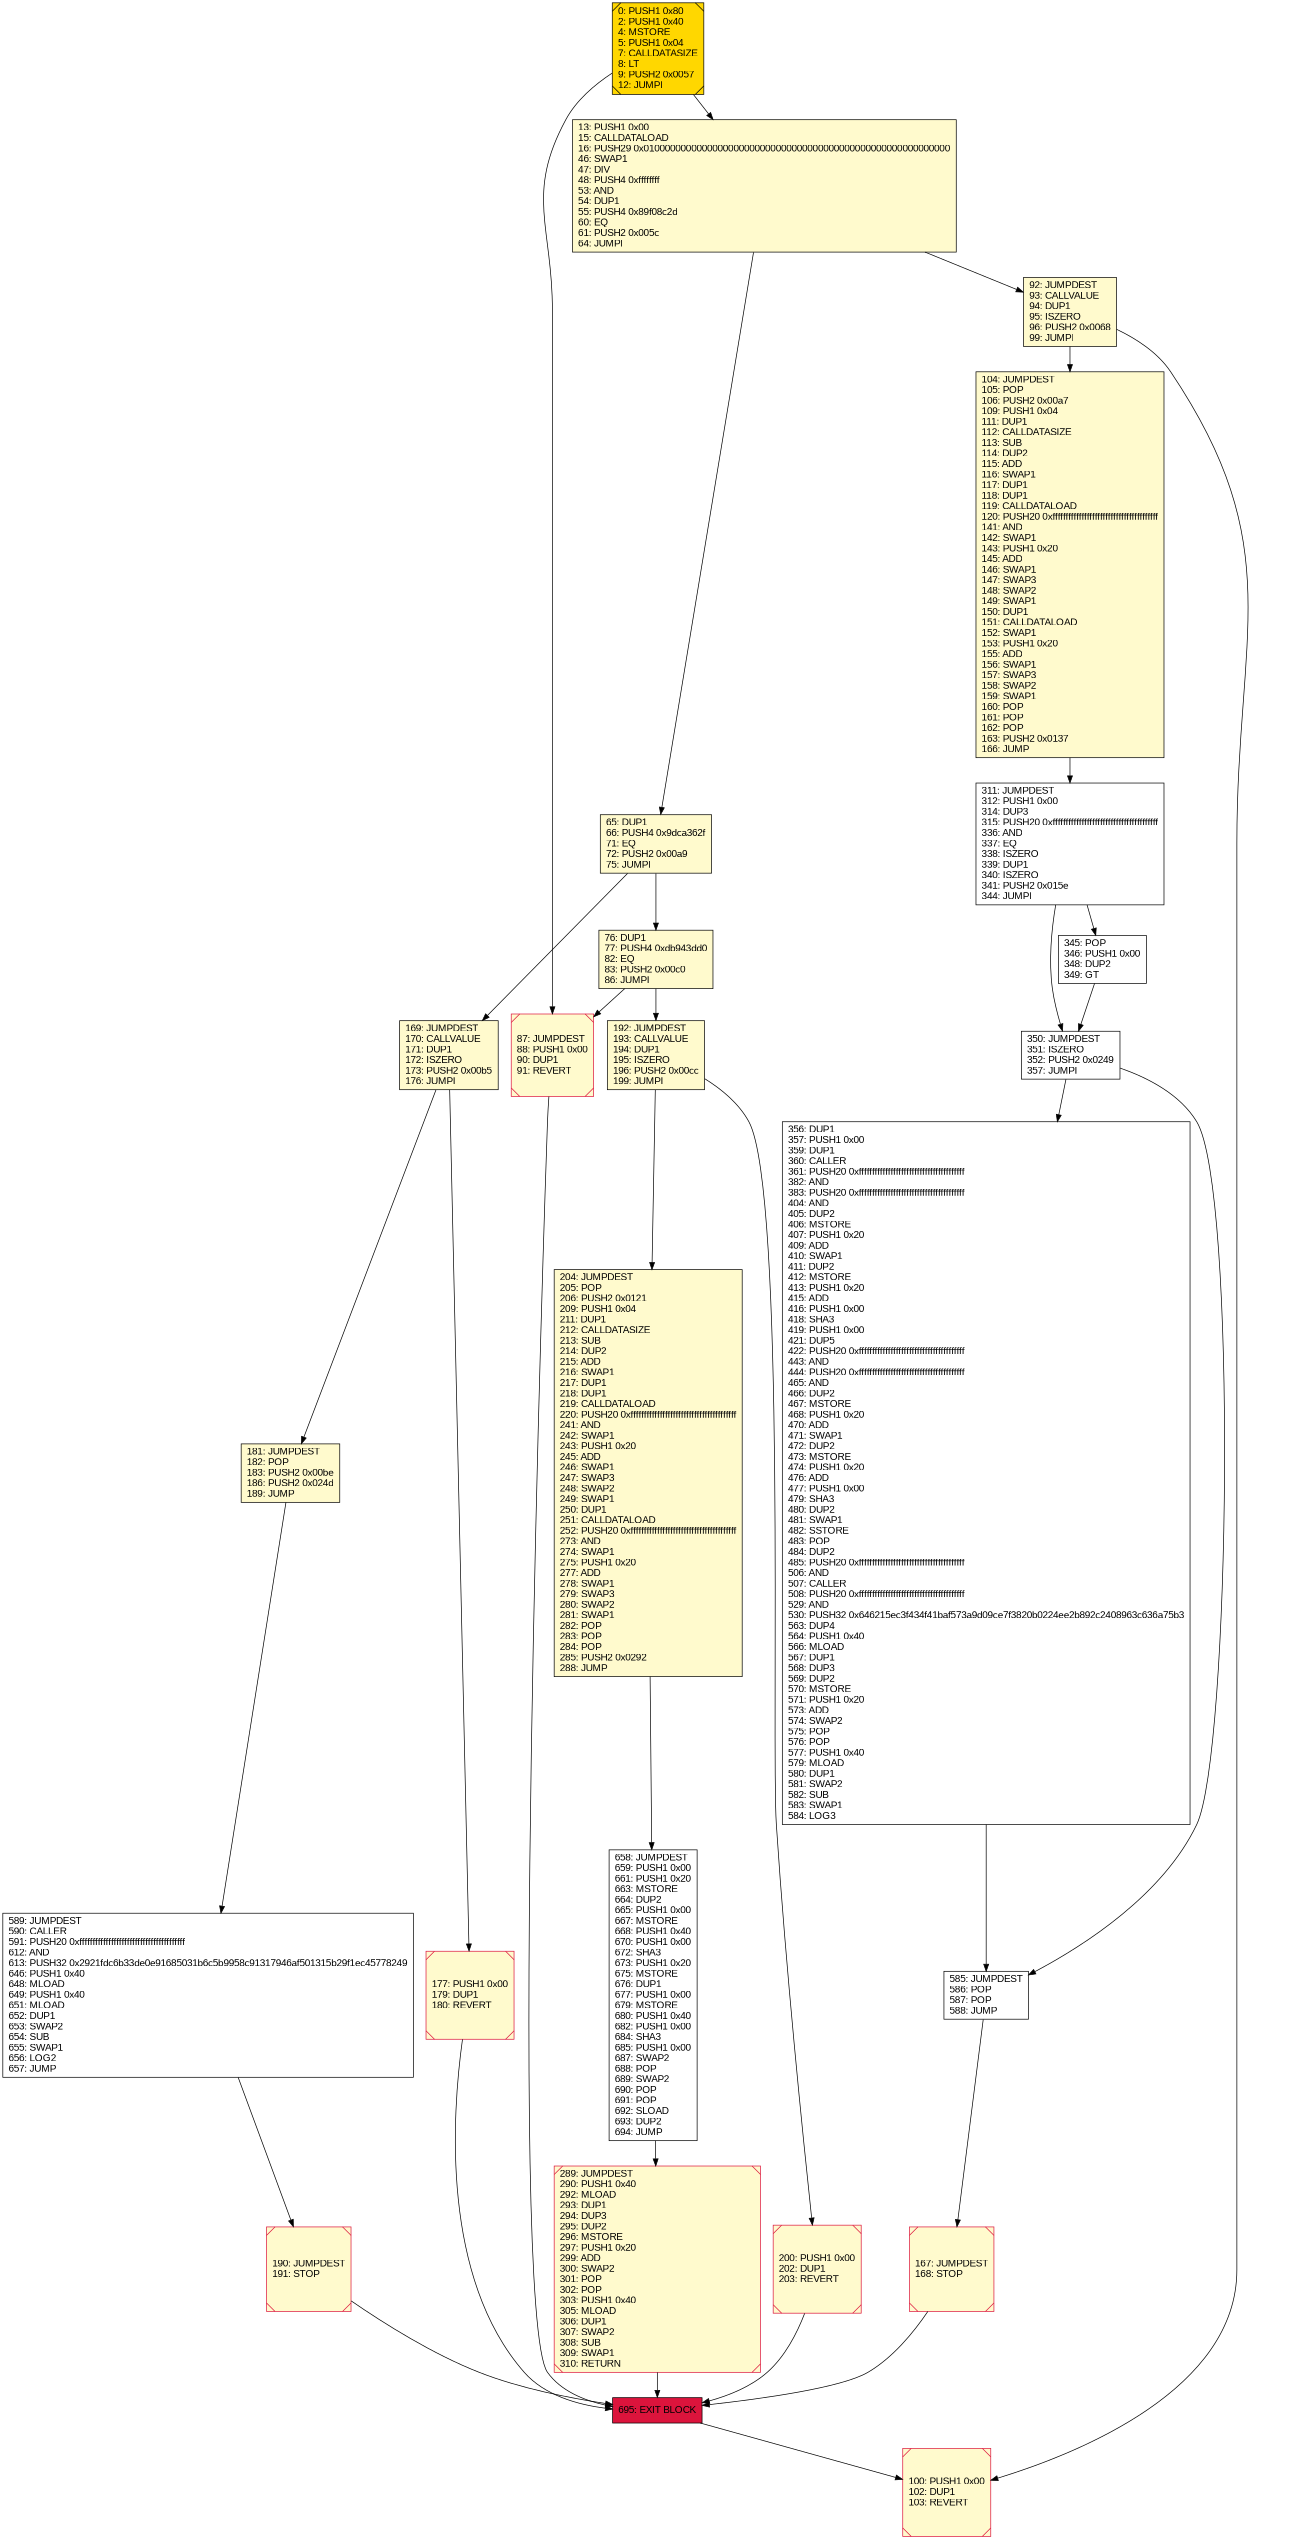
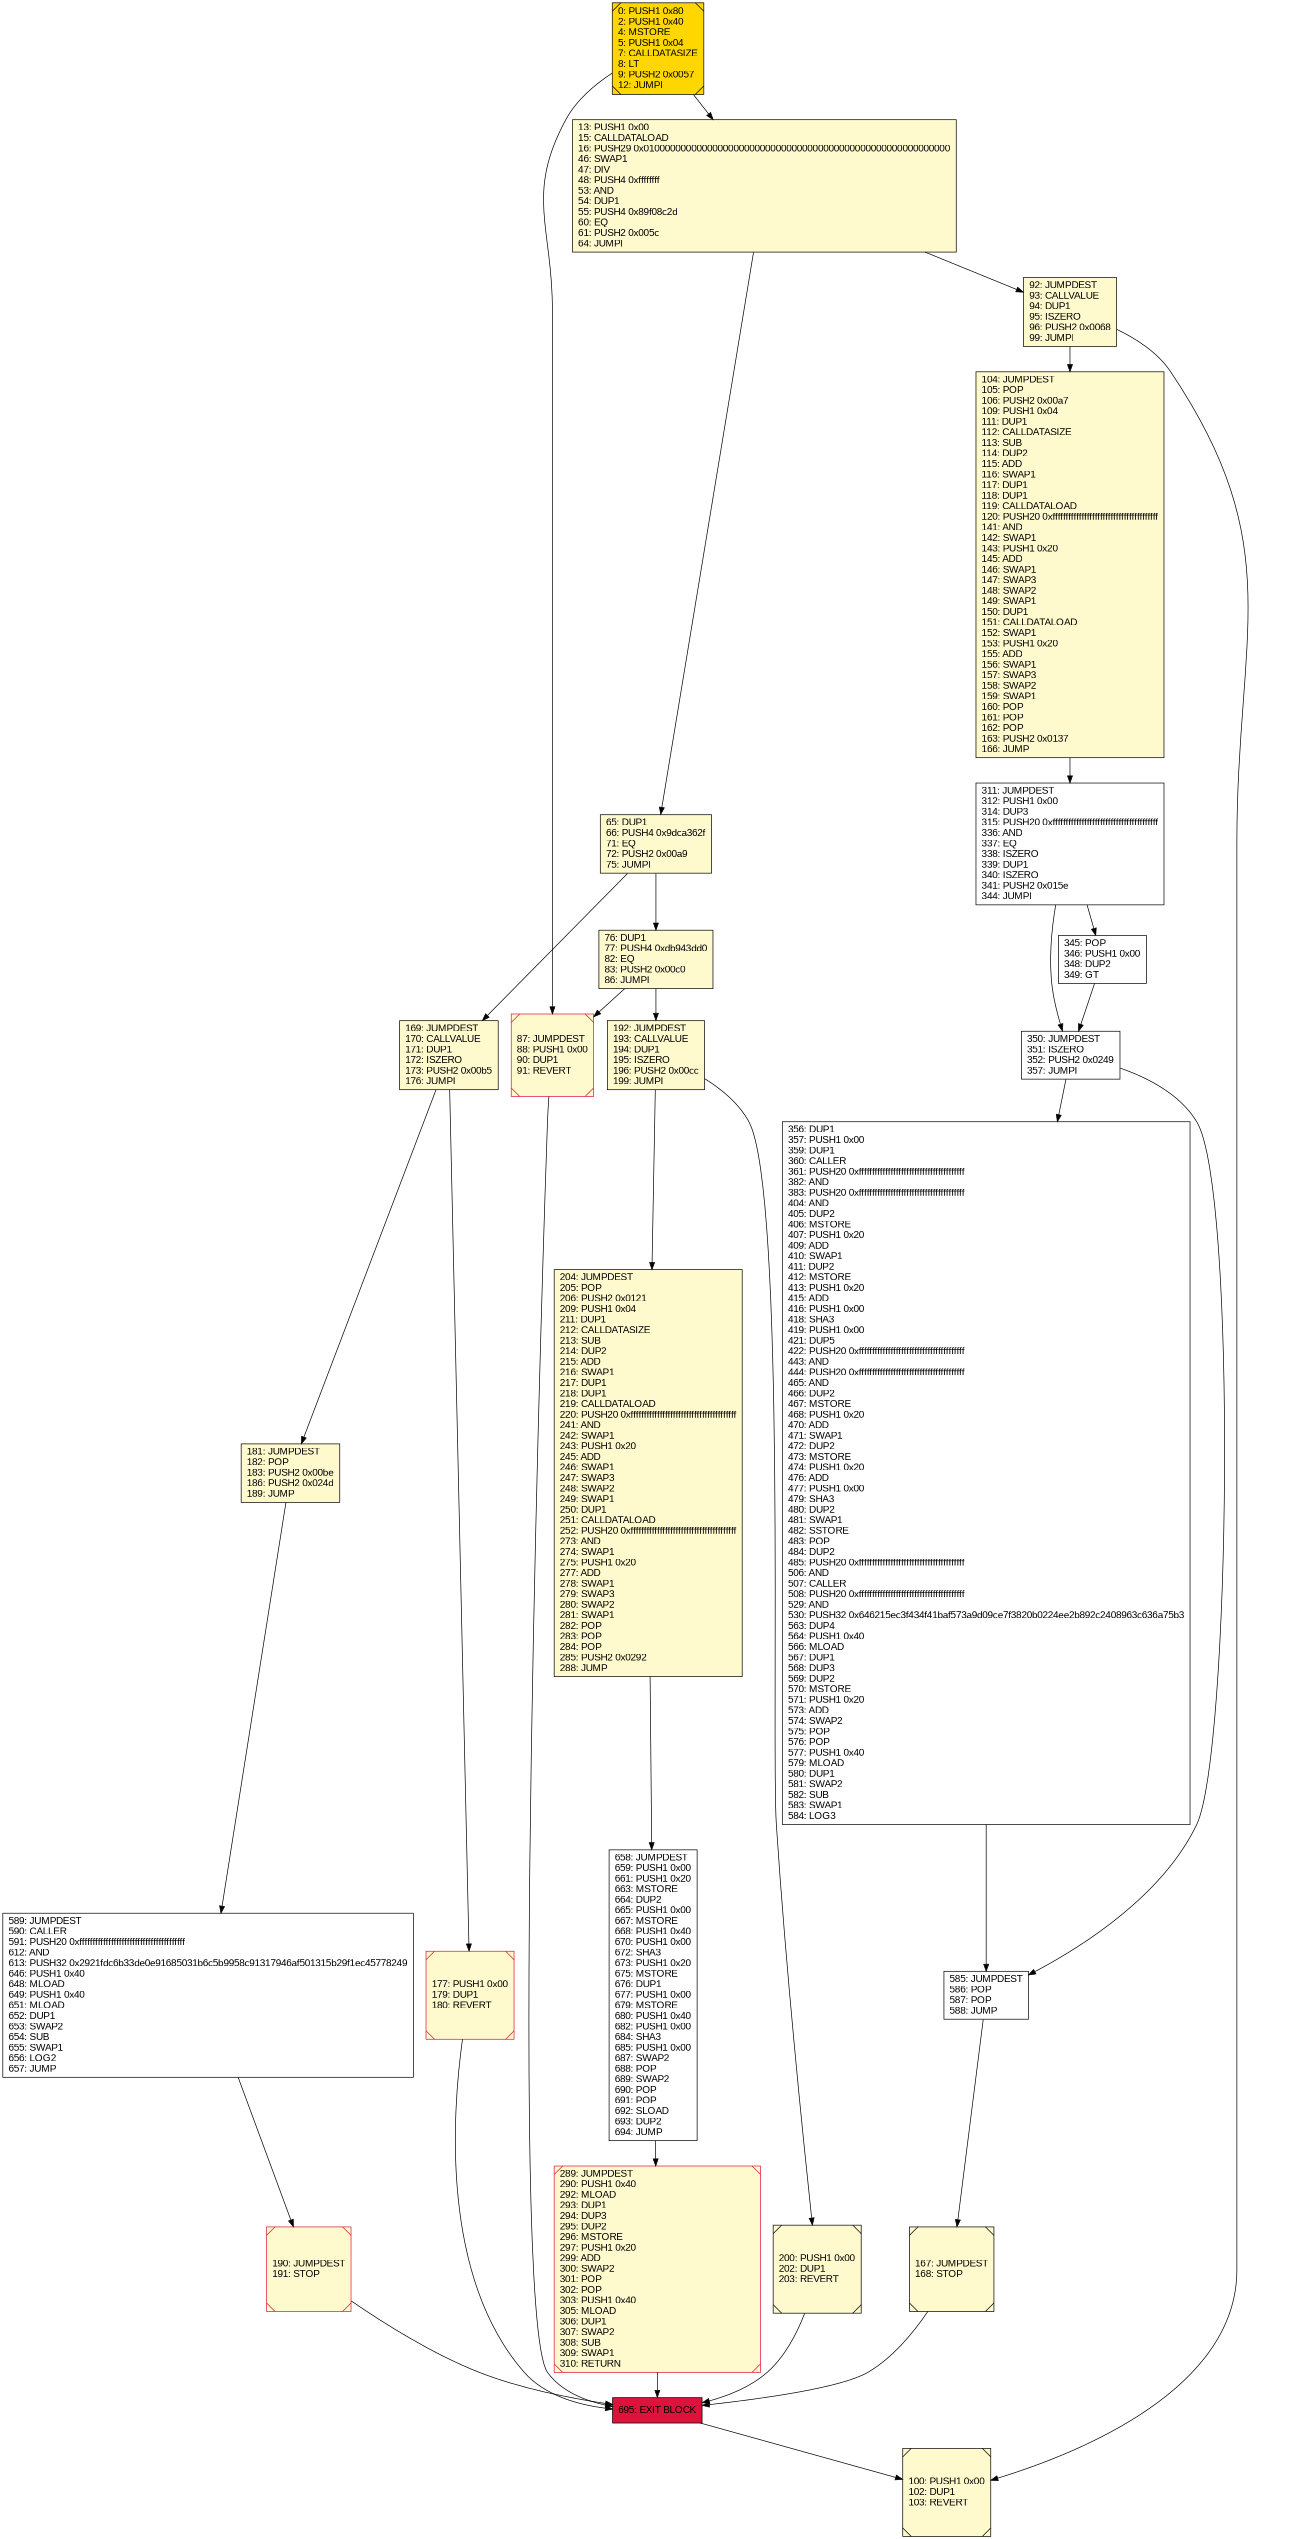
node "200: PUSH1 0x00 202: DUP1 203: REVERT": color crimson -> black
node "167: JUMPDEST 168: STOP": color crimson -> black
node "100: PUSH1 0x00 102: DUP1 103: REVERT": color crimson -> black
